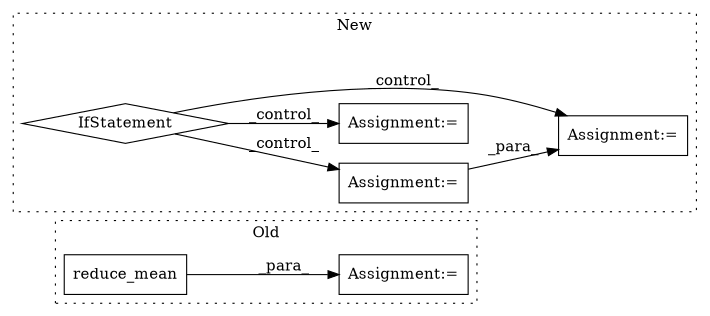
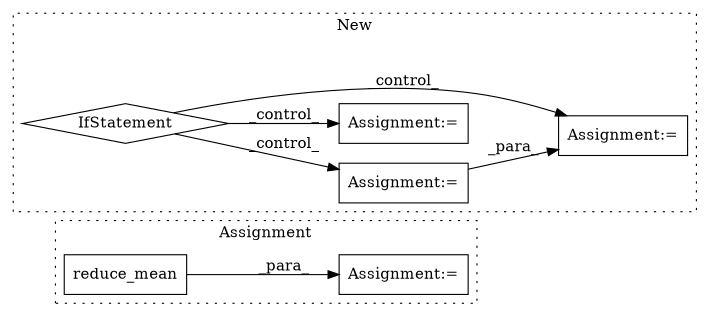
cluster "Old": label "Old" -> "Assignment"
